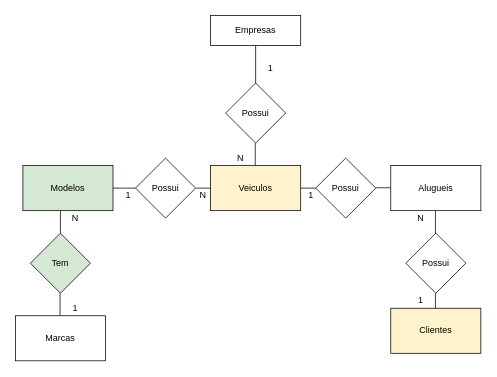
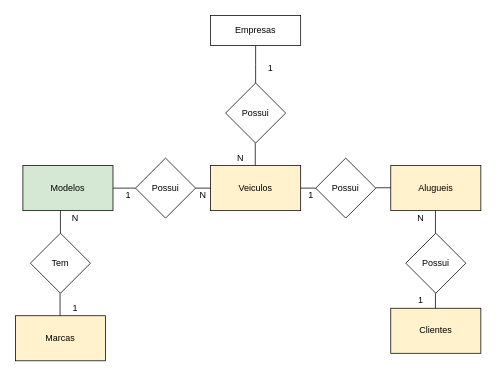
node "Alugueis": fillcolor #ffffff -> #fff2cc
node "Tem": fillcolor #d5e8d4 -> #ffffff
node "Marcas": fillcolor #ffffff -> #fff2cc
